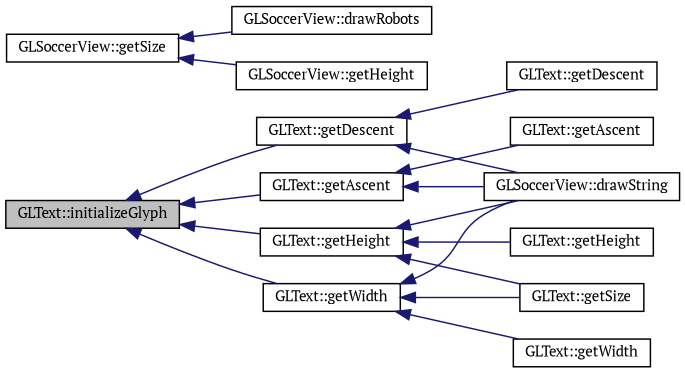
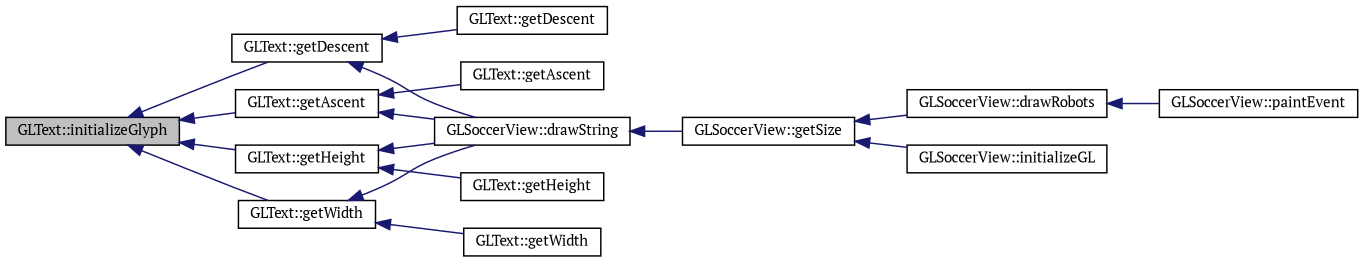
node "GLSoccerView::getHeight": label "GLSoccerView::getHeight" -> "GLSoccerView::initializeGL"
node "GLSoccerView::paintEvent": added
edge "GLSoccerView::getSize" -> "GLSoccerView::drawString": added
node "GLText::getSize": removed
